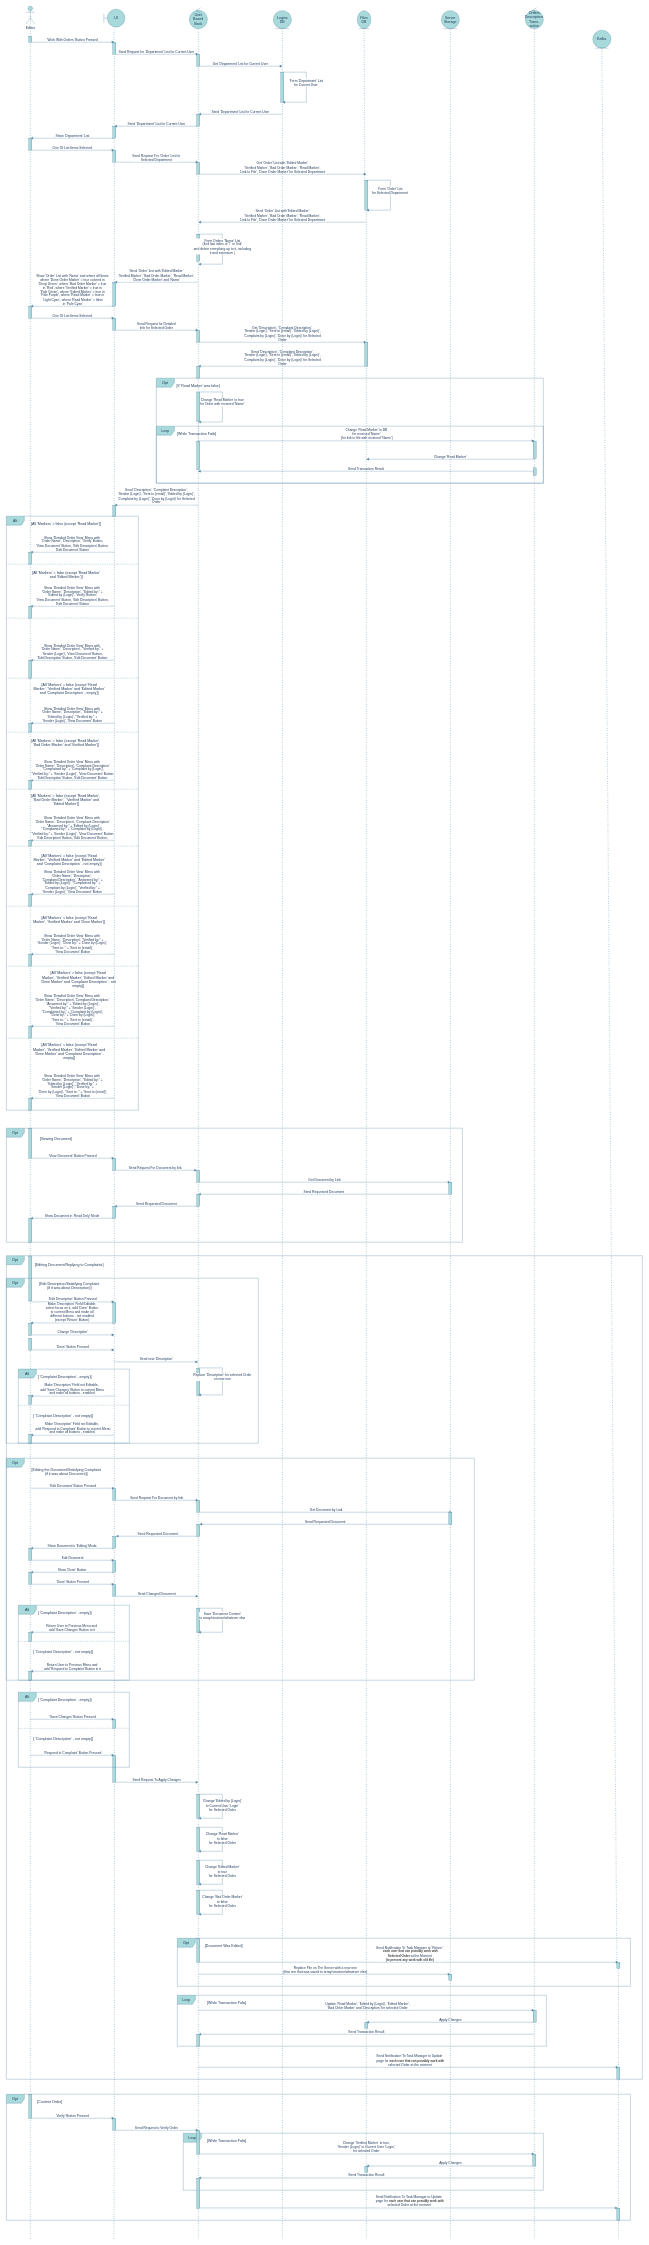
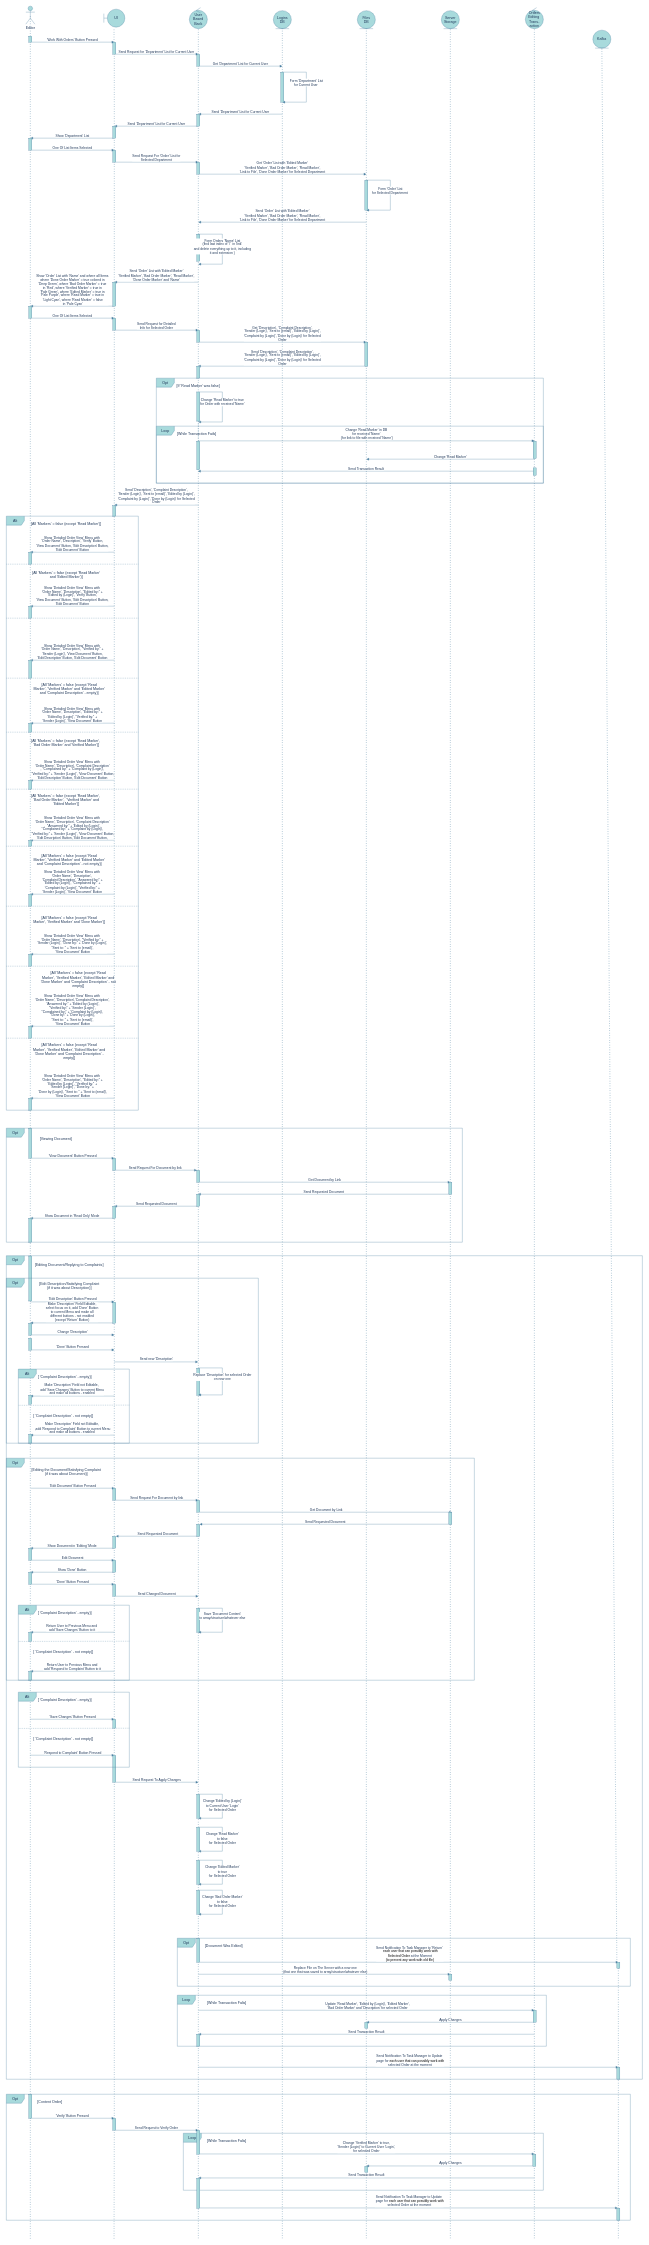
node "Orders Description Trans-action": label "Orders Description Trans-action" -> "Orders Editing Trans-action"
node "Files DB": size 14x18 -> 18x18
